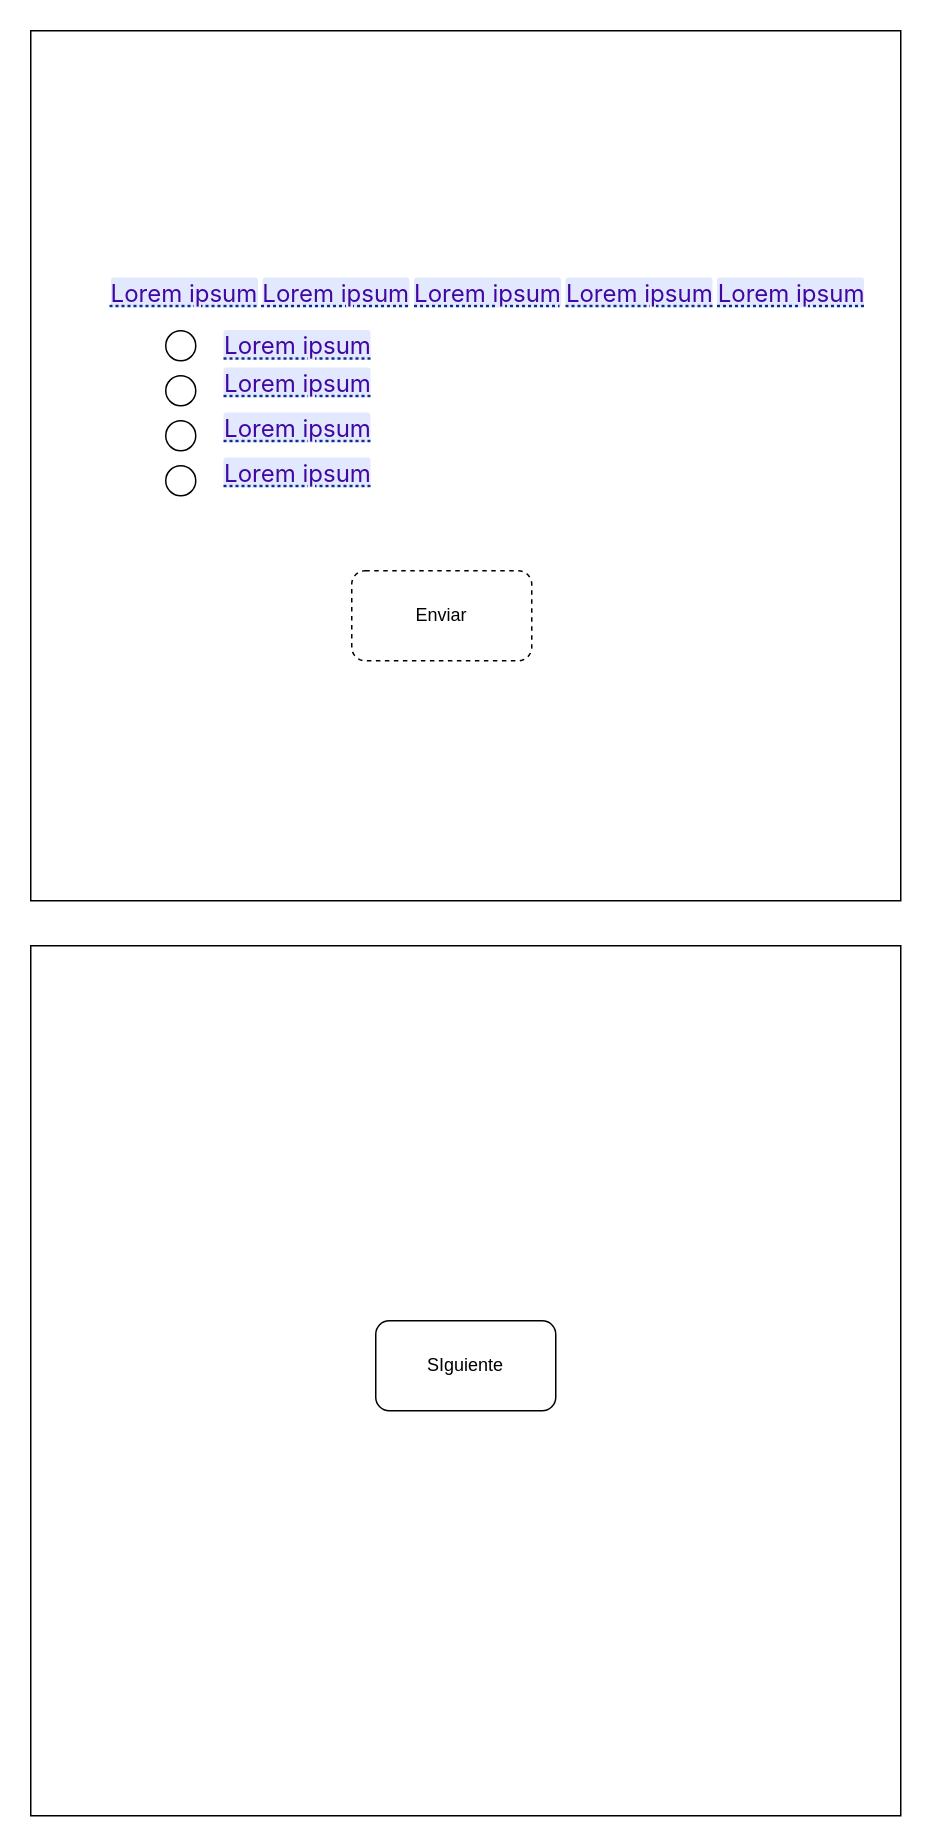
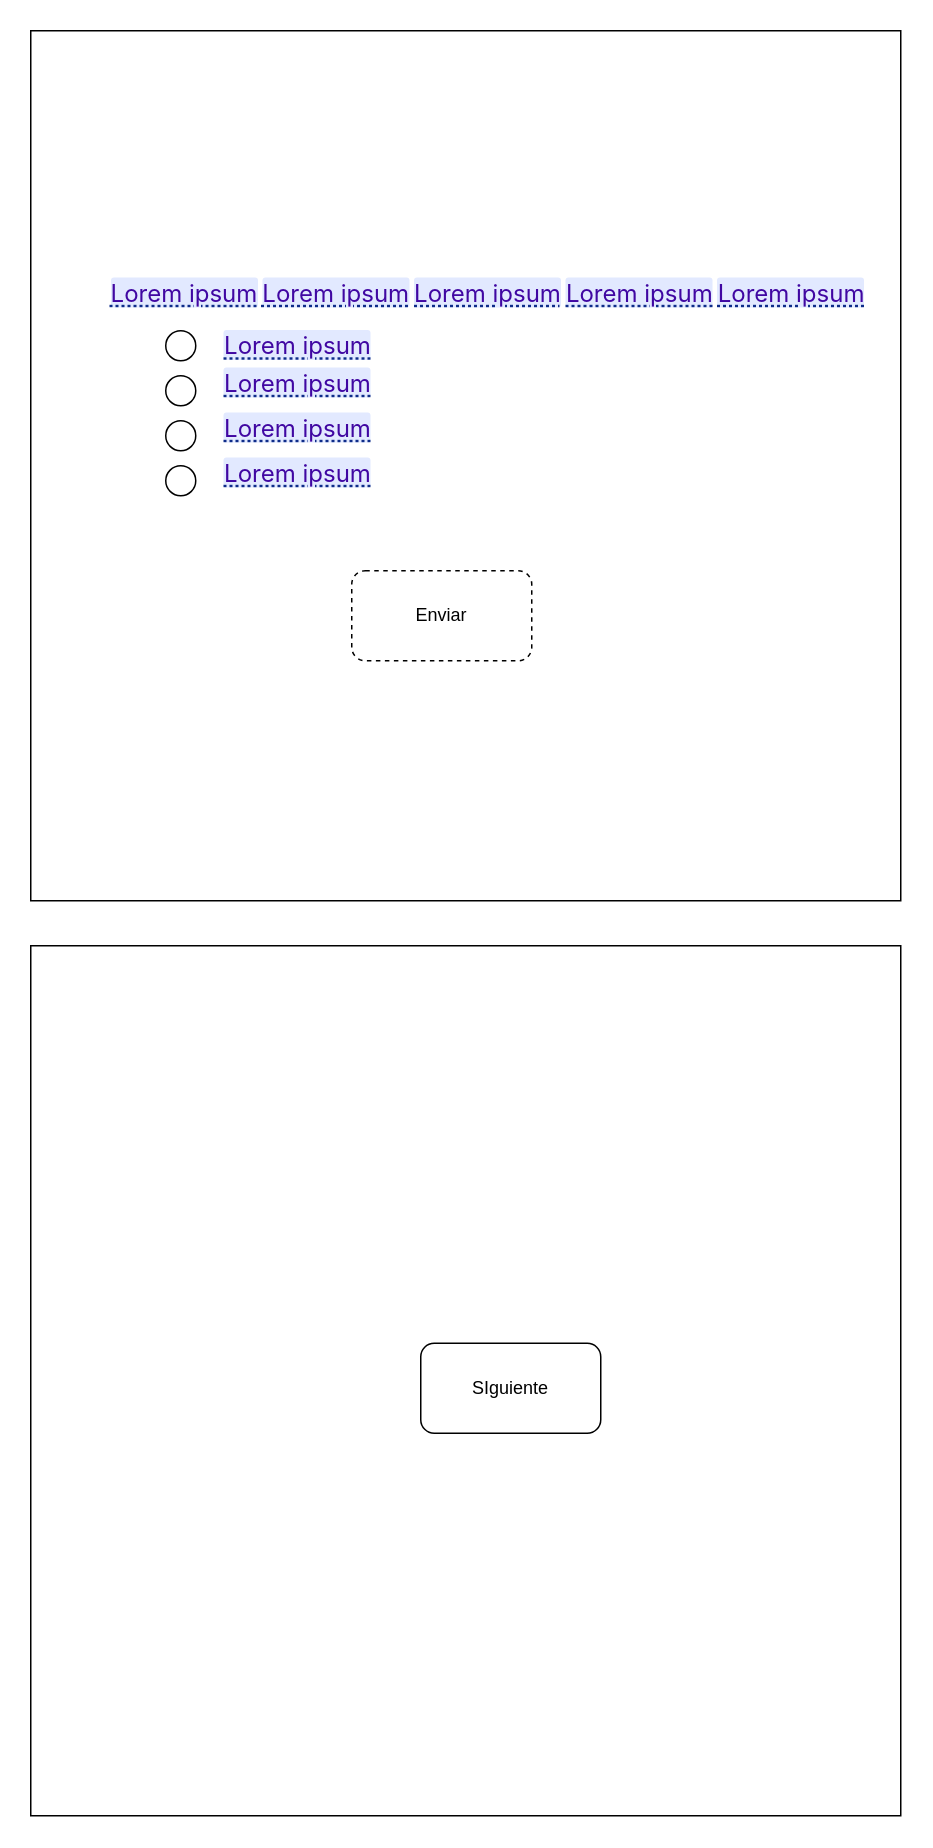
node "SIguiente": moved (466, 1366) -> (511, 1388)
